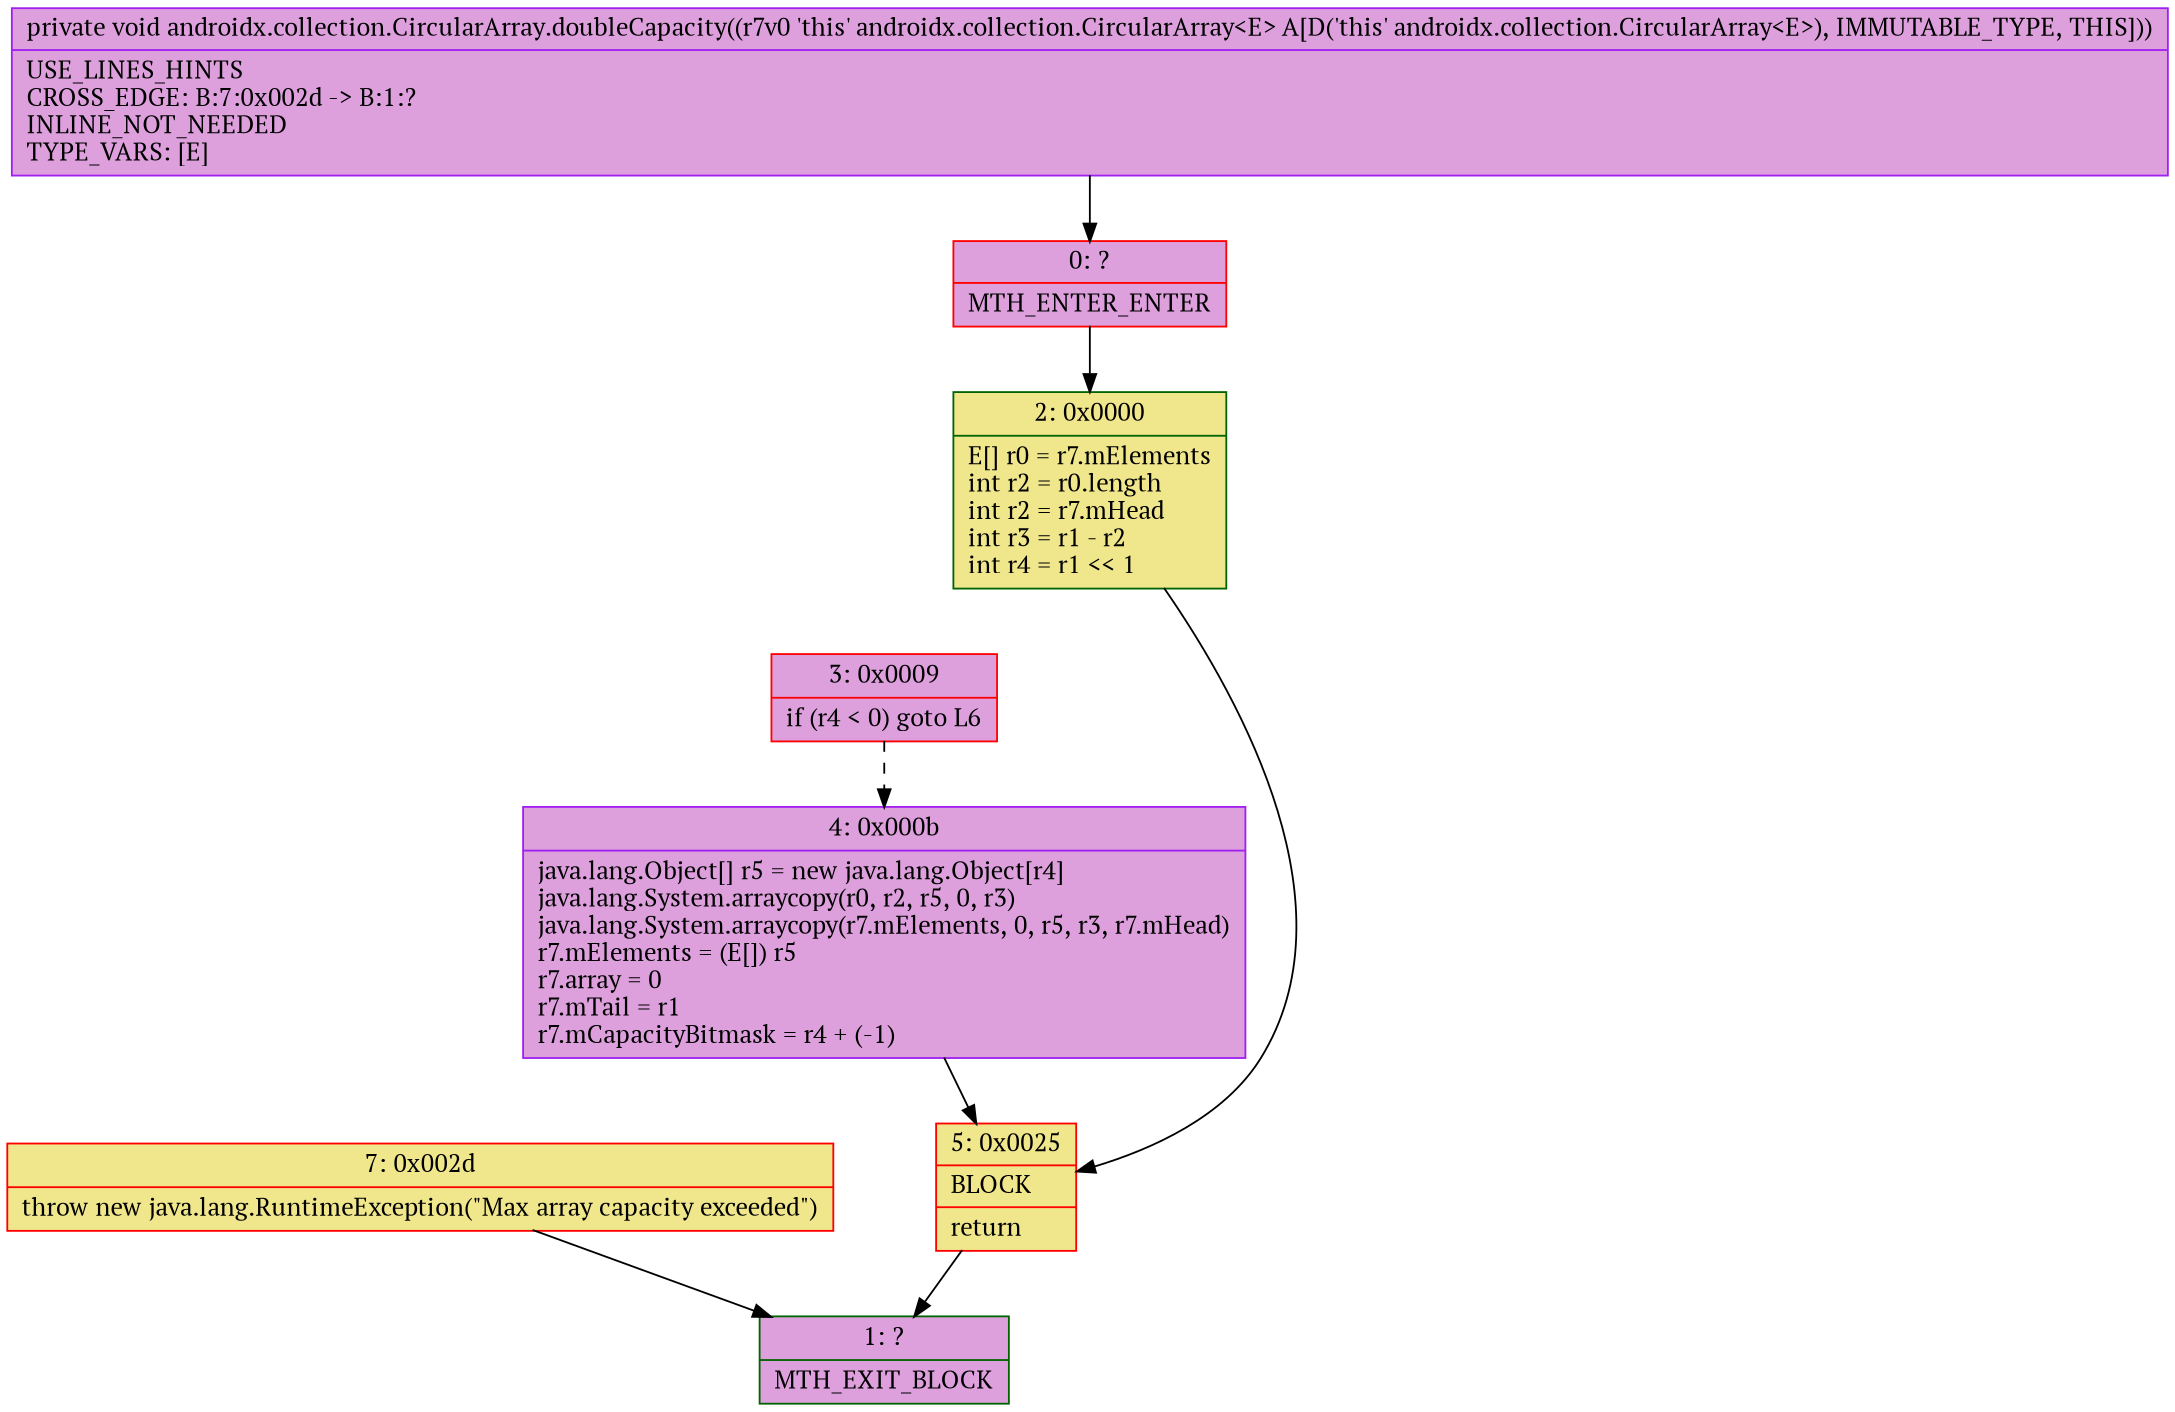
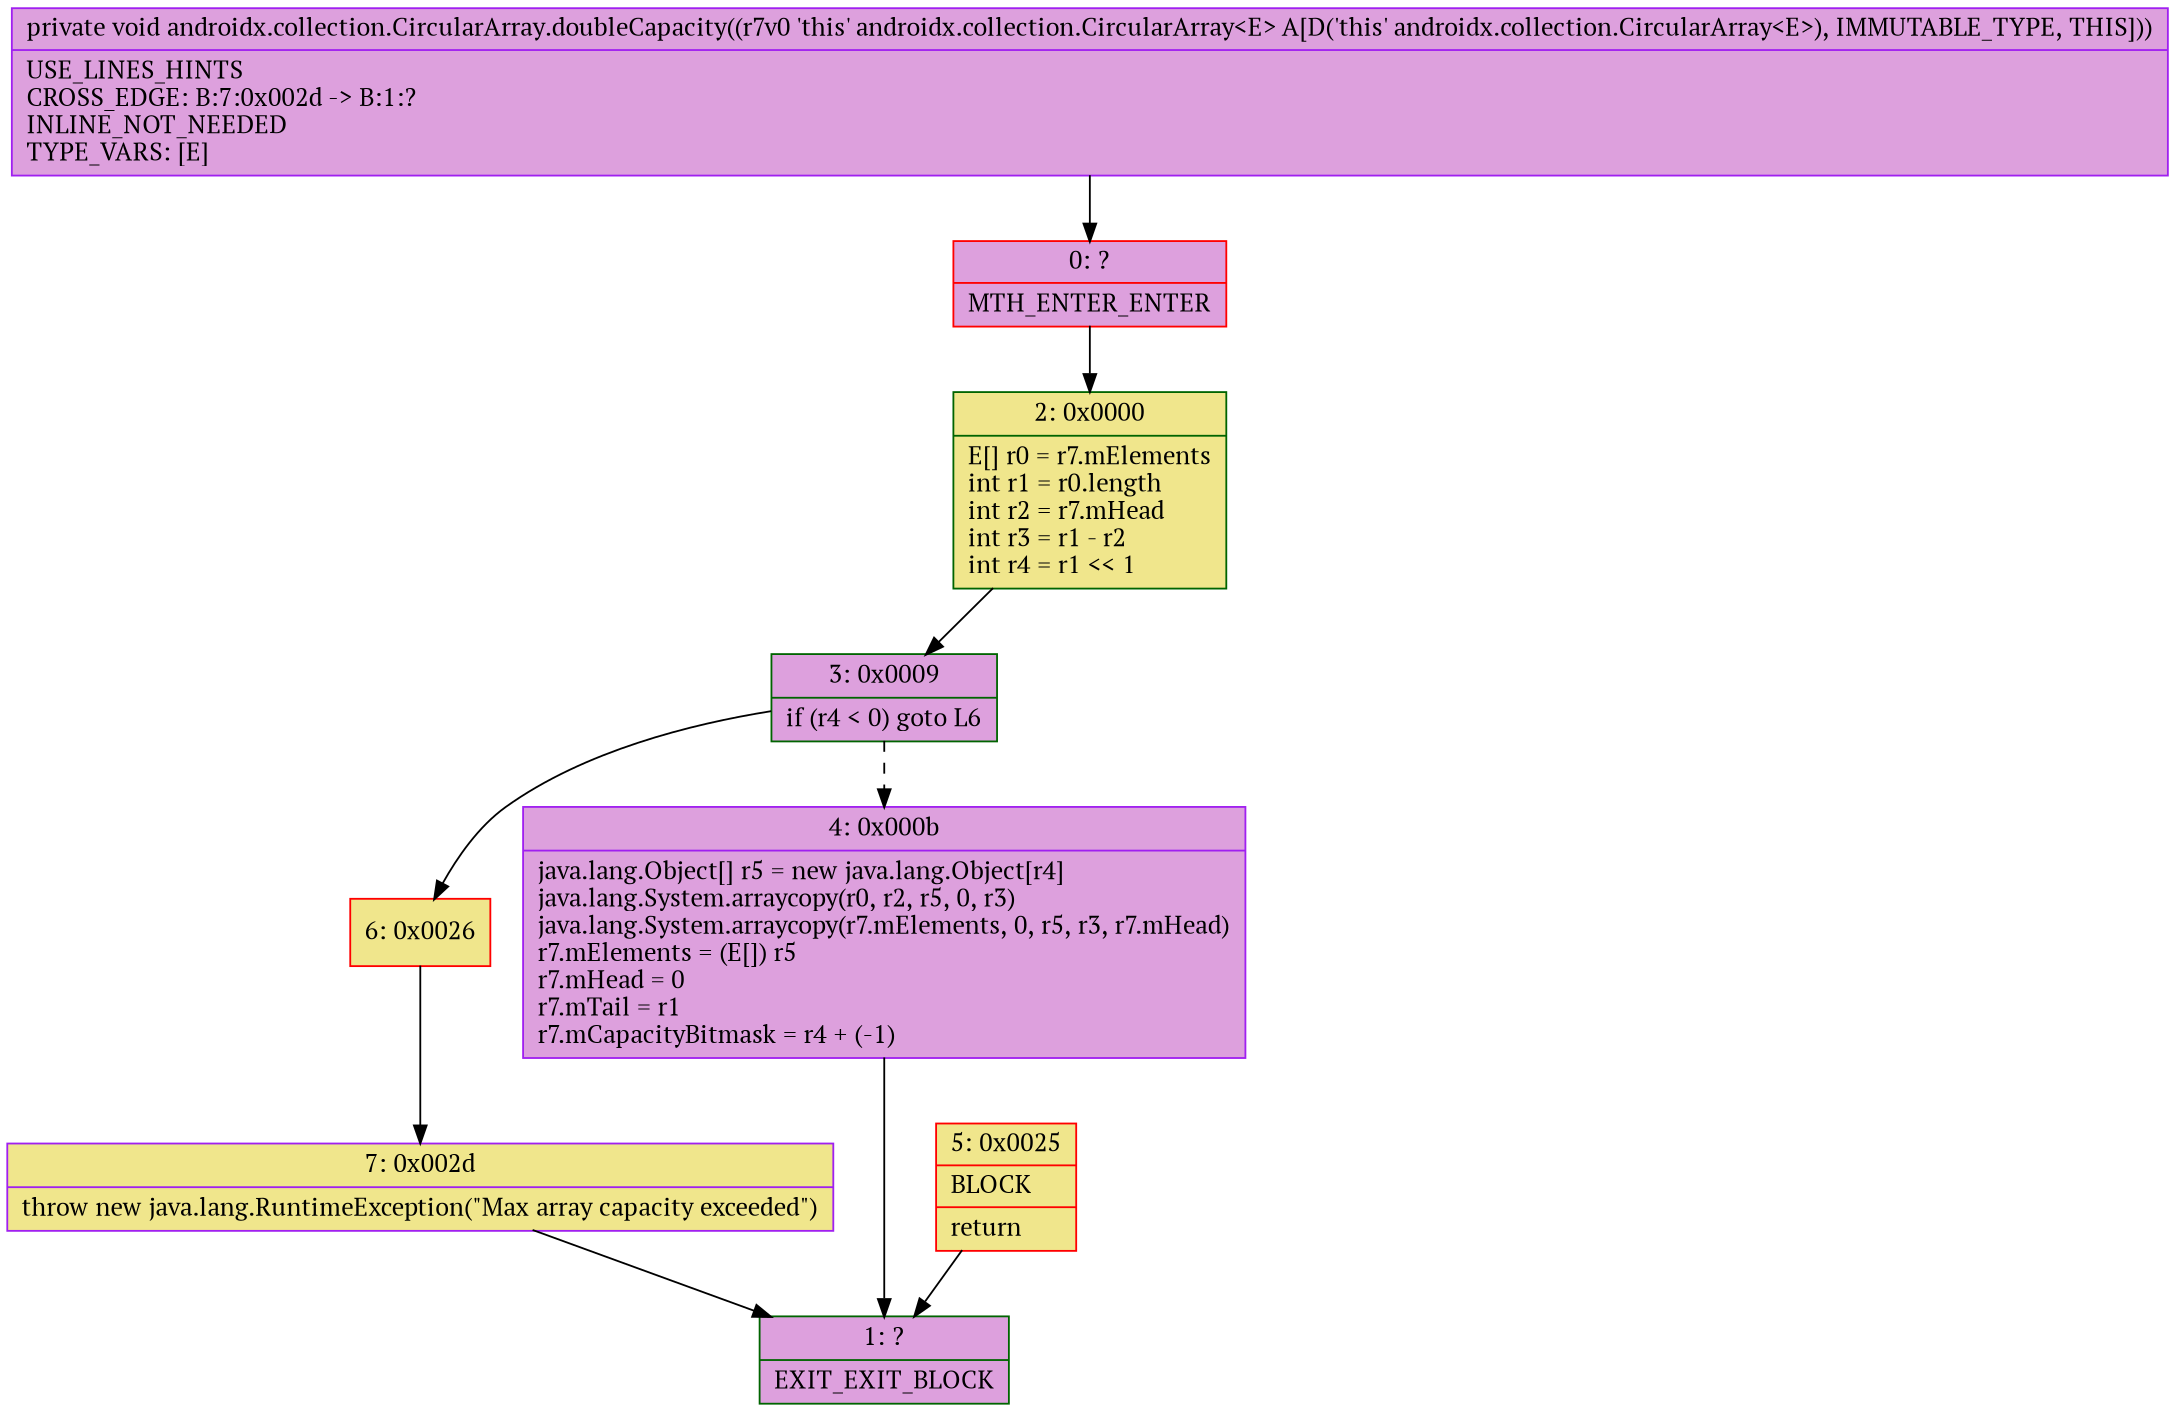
node "2: 0x0000": text "int r2 = r0.length" -> "int r1 = r0.length"
node "3: 0x0009": color red -> darkgreen
edge "2: 0x0000" -> "5: 0x0025": now "2: 0x0000" -> "3: 0x0009"
node "6: 0x0026": added
node "4: 0x000b": text "r7.array = 0" -> "r7.mHead = 0"
edge "4: 0x000b" -> "5: 0x0025": now "4: 0x000b" -> "1: ?"
node "7: 0x002d": color red -> purple
node "1: ?": text "MTH_EXIT_BLOCK" -> "EXIT_EXIT_BLOCK"
